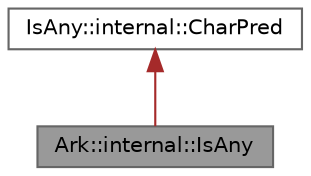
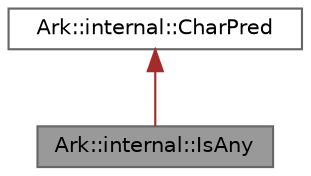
node "IsAny::internal::CharPred": label "IsAny::internal::CharPred" -> "Ark::internal::CharPred"
